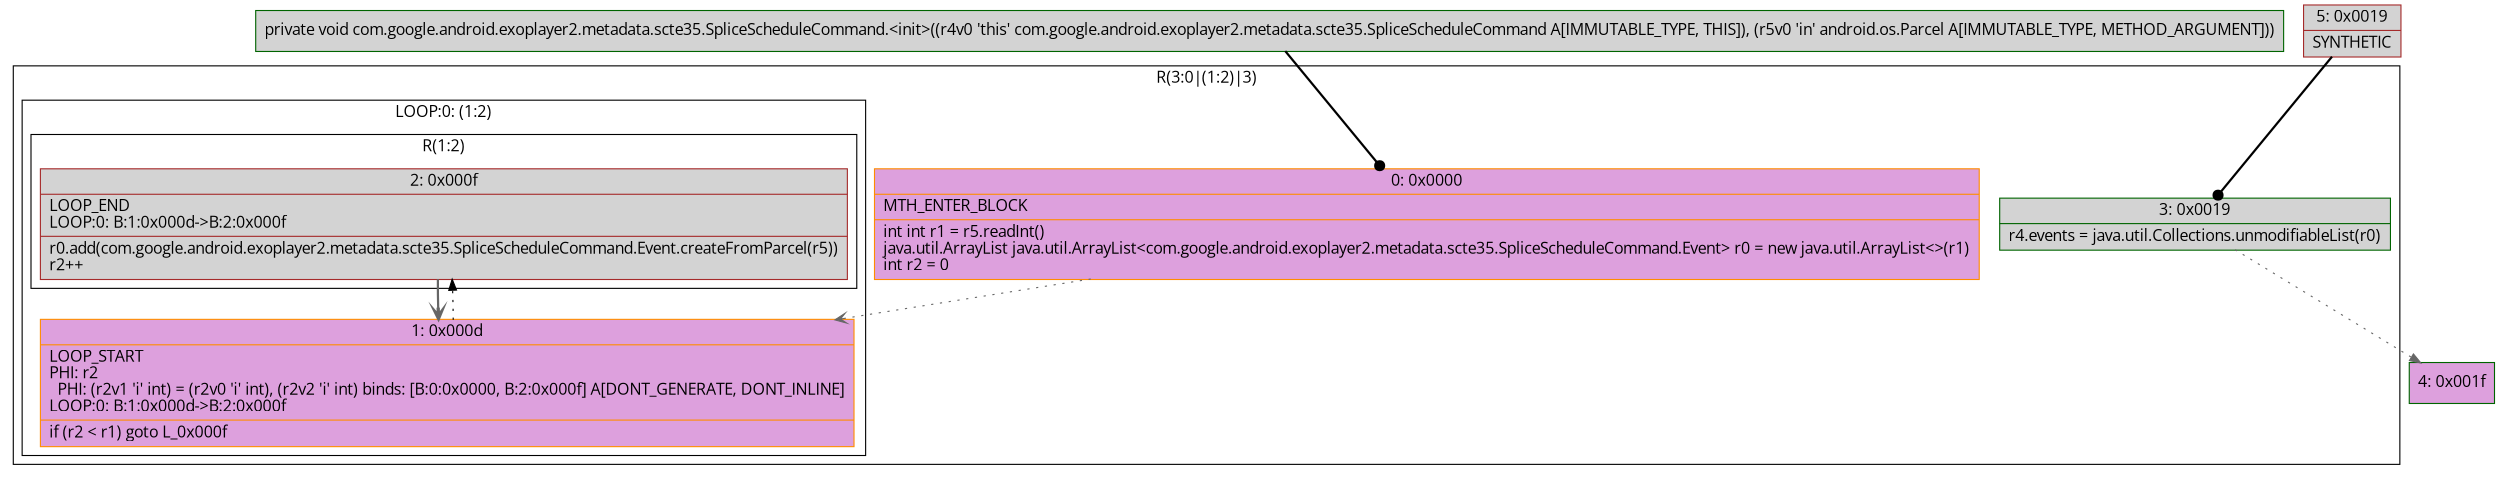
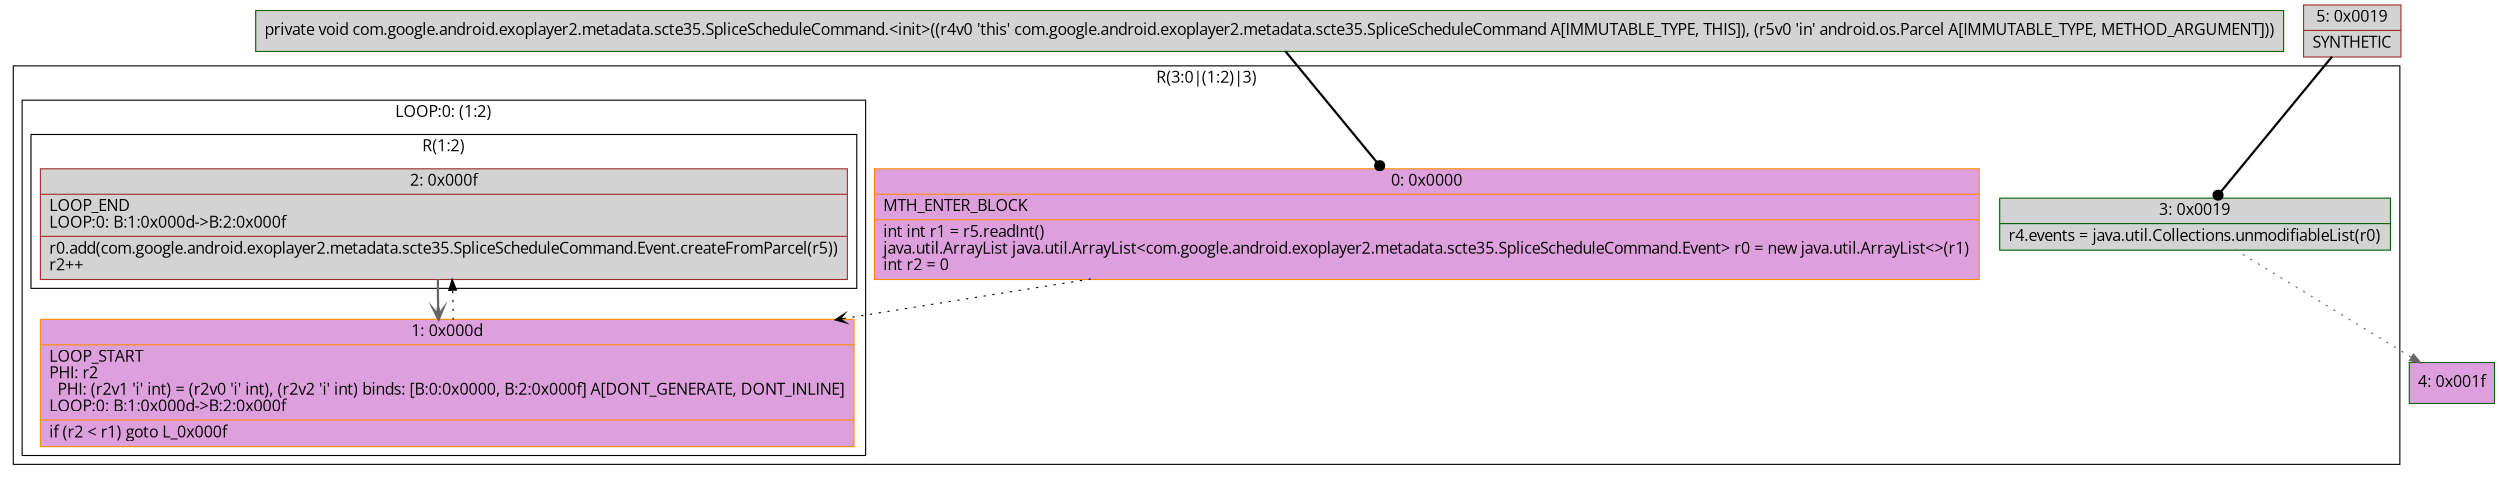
edge "0: 0x0000" -> "1: 0x000d": color gray40 -> black
